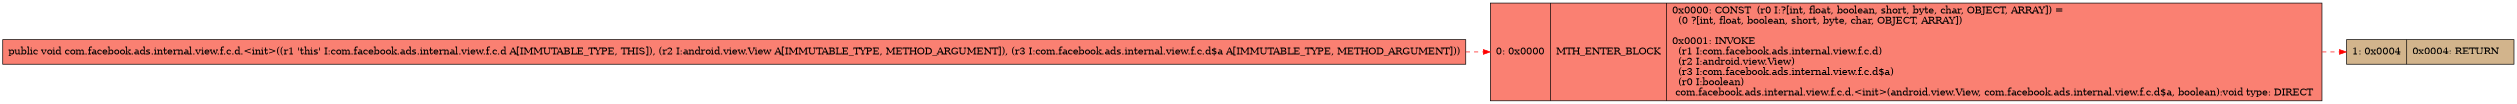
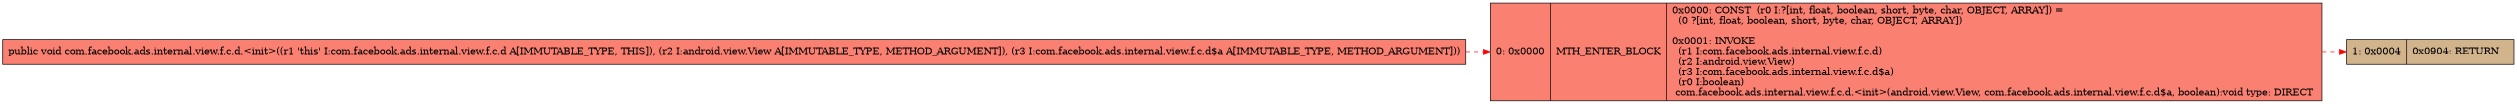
node "1: 0x0004": text "0x0004: RETURN" -> "0x0904: RETURN"
